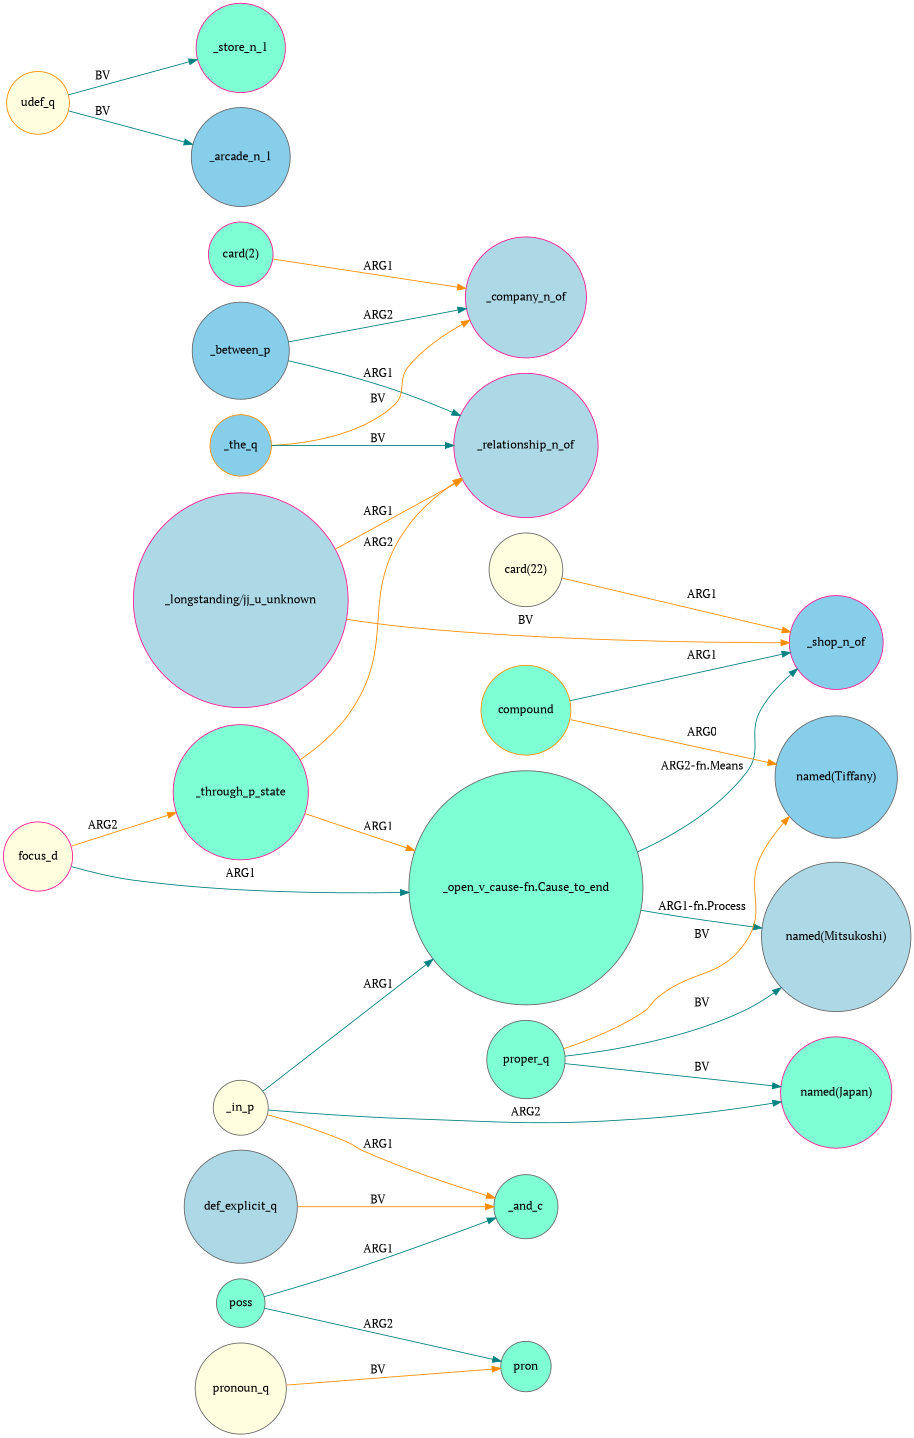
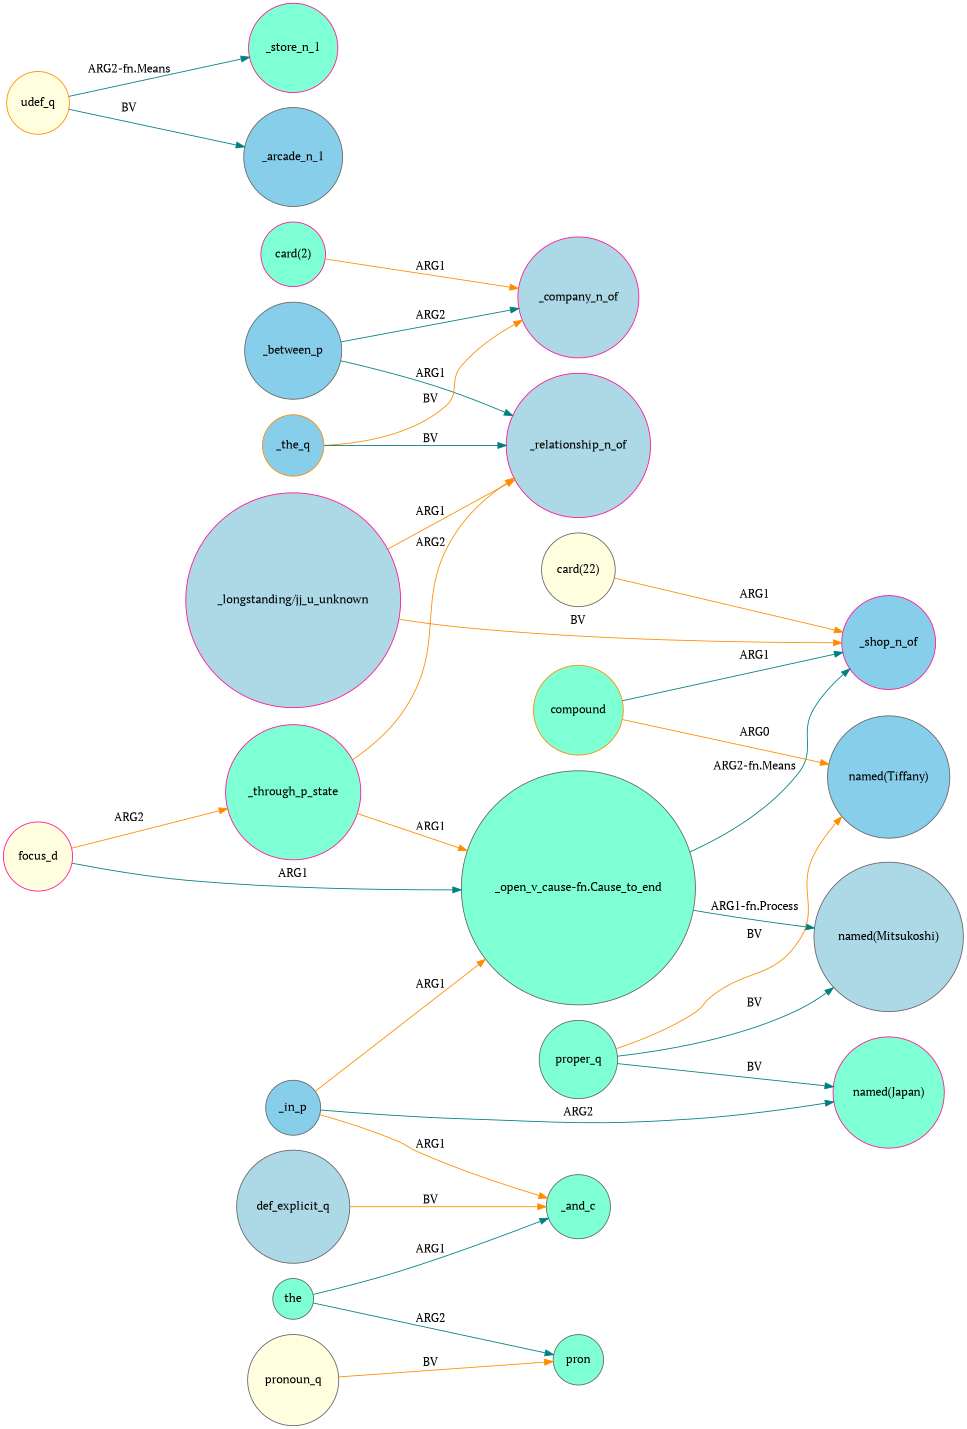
edge "udef_q" -> "_store_n_1": label "BV" -> "ARG2-fn.Means"
edge "_in_p" -> "_open_v_cause-fn.Cause_to_end": color teal -> darkorange
node "_in_p": fillcolor lightyellow -> skyblue
node "poss": label "poss" -> "the"
